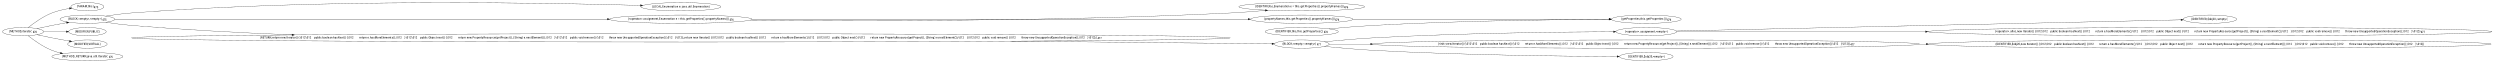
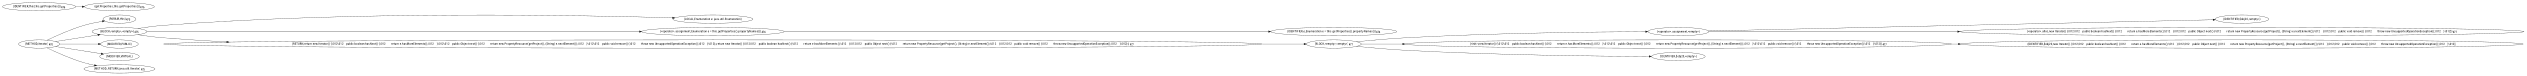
node "(propertyNames,this.getProperties().propertyNames())": removed
